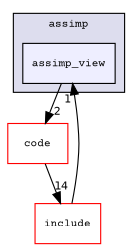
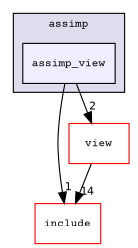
node "code": label "code" -> "view"
edge "include" -> "assimp_view": reversed
